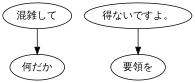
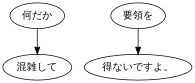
edge "混雑して" -> "何だか": reversed
edge "得ないですよ。" -> "要領を": reversed
